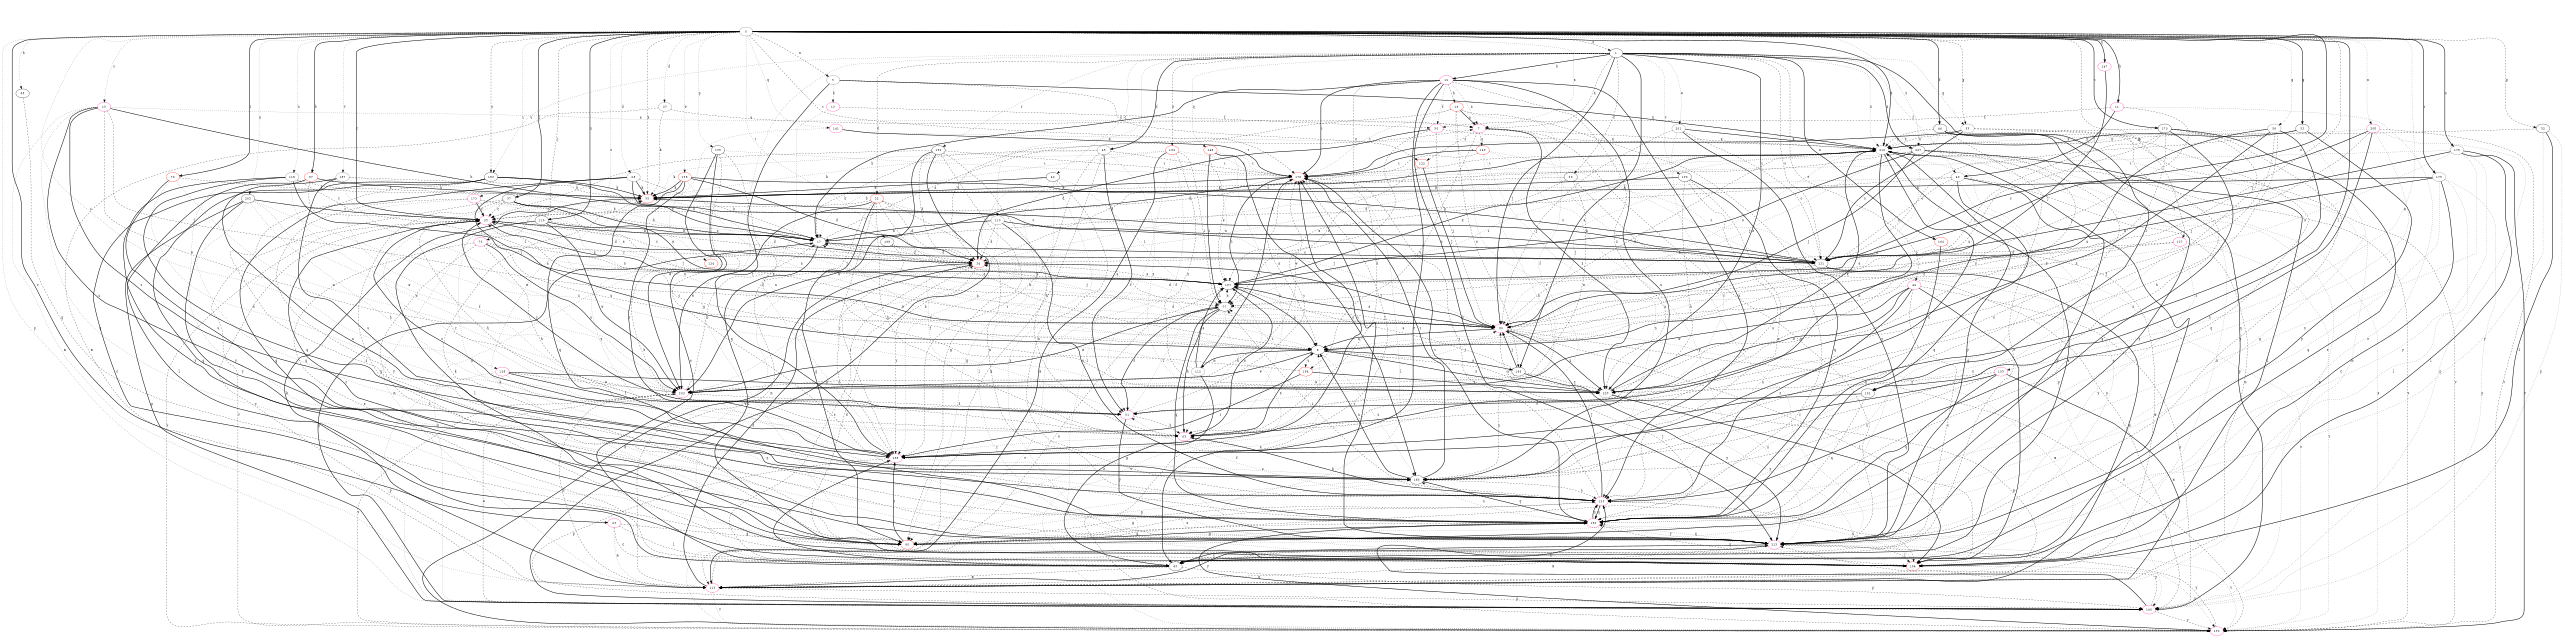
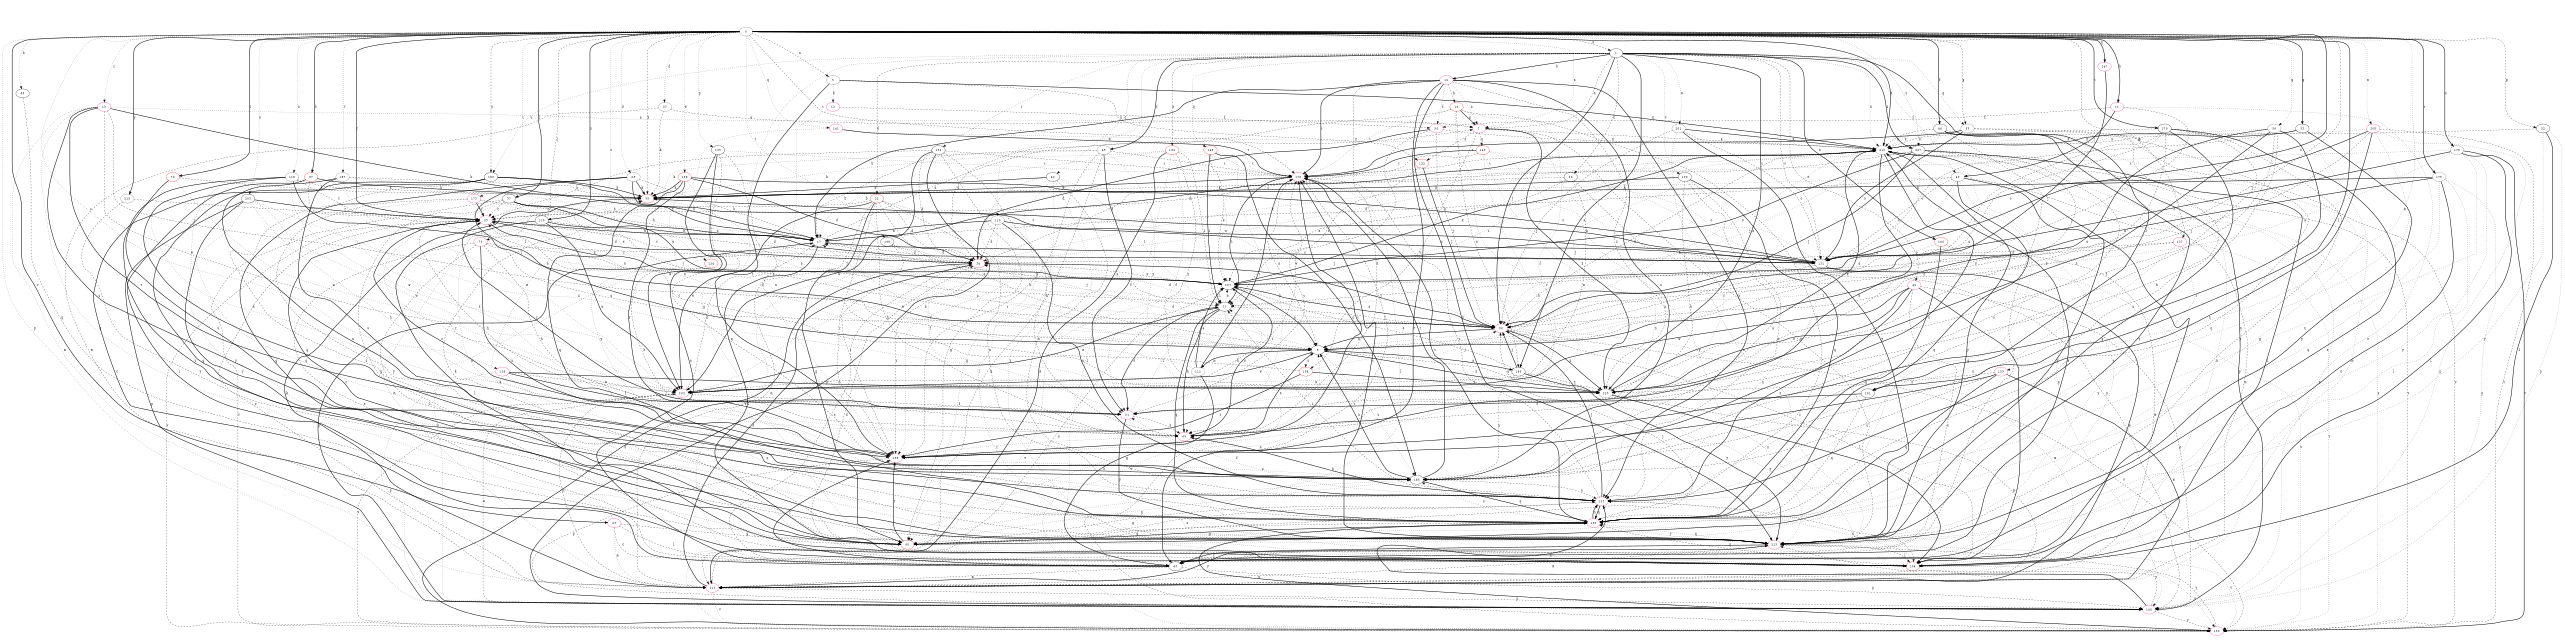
node "215": added
edge "79" -> "202": now "79" -> "185"
